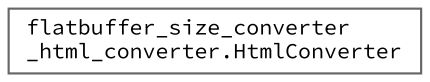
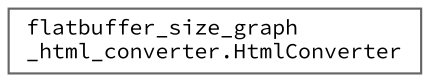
node "flatbuffer_size_converter _html_converter.HtmlConverter": label "flatbuffer_size_converter _html_converter.HtmlConverter" -> "flatbuffer_size_graph _html_converter.HtmlConverter"
